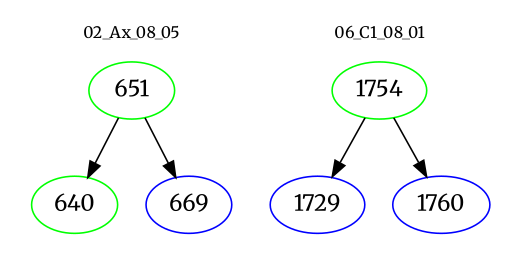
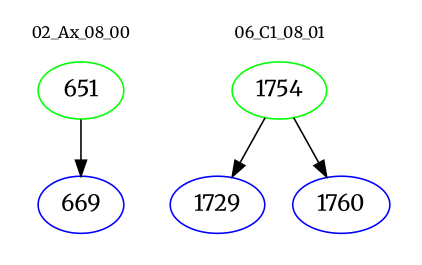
cluster "02_Ax_08_05": label "02_Ax_08_05" -> "02_Ax_08_00"
node "640": removed
